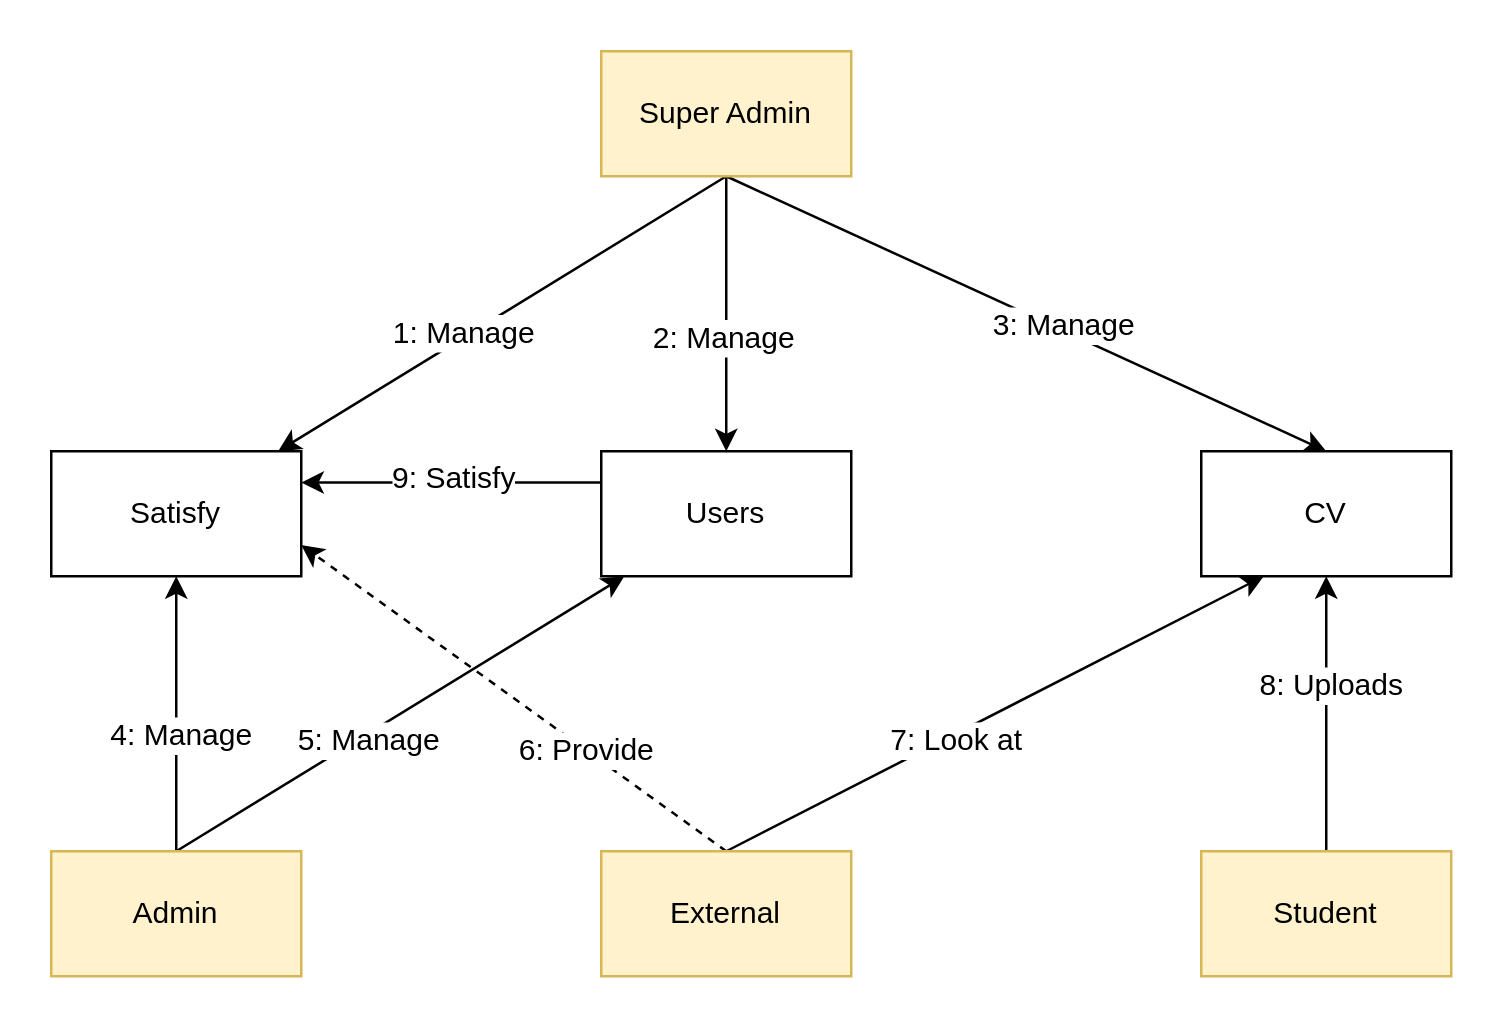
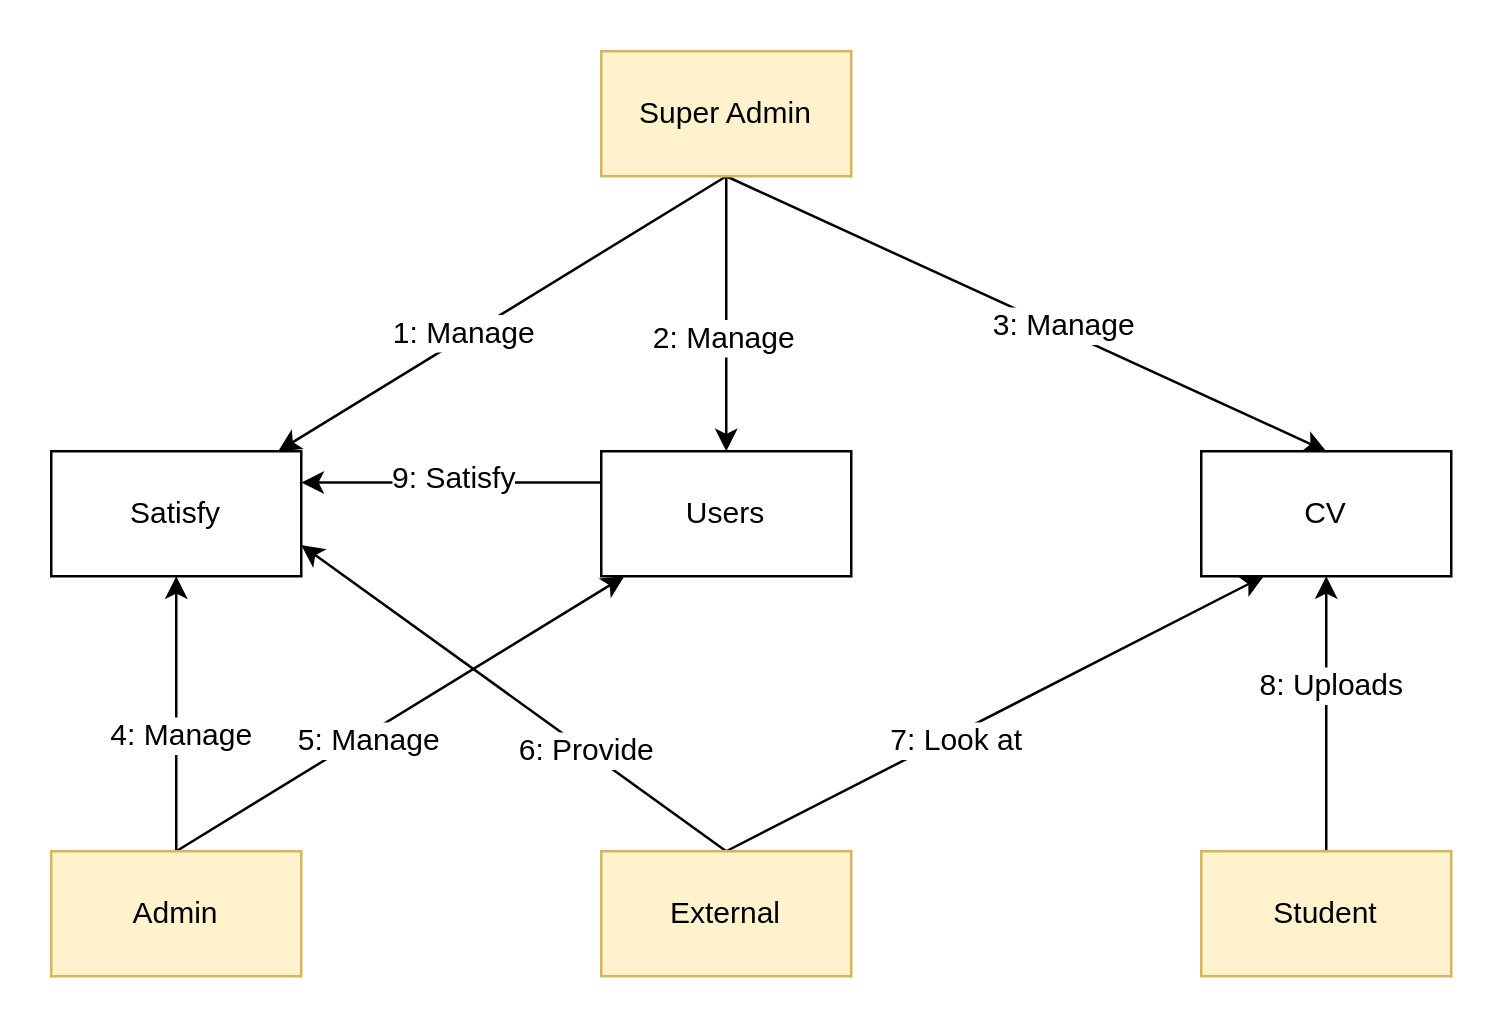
edge "External" -> "Satisfy": style dashed -> solid
